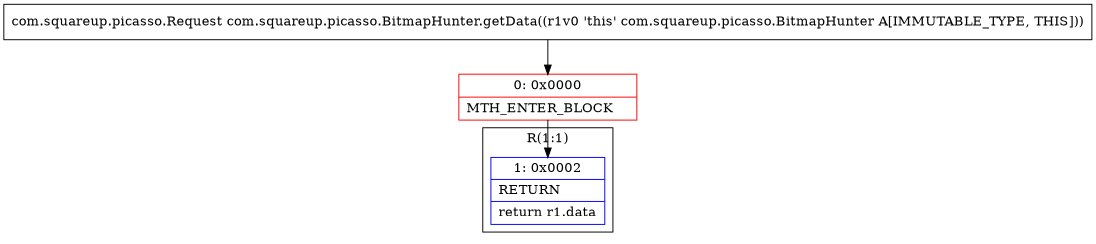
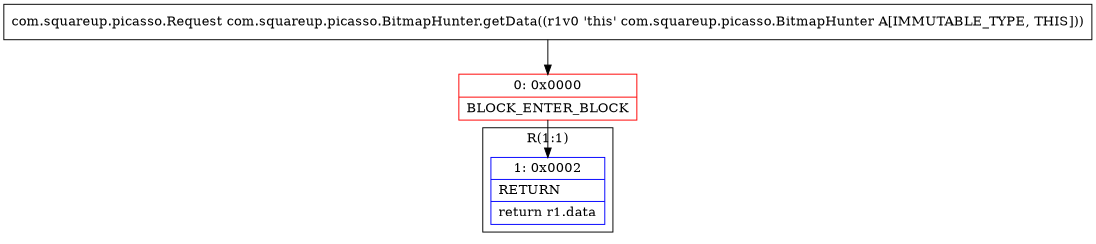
node "0: 0x0000": text "MTH_ENTER_BLOCK" -> "BLOCK_ENTER_BLOCK"
